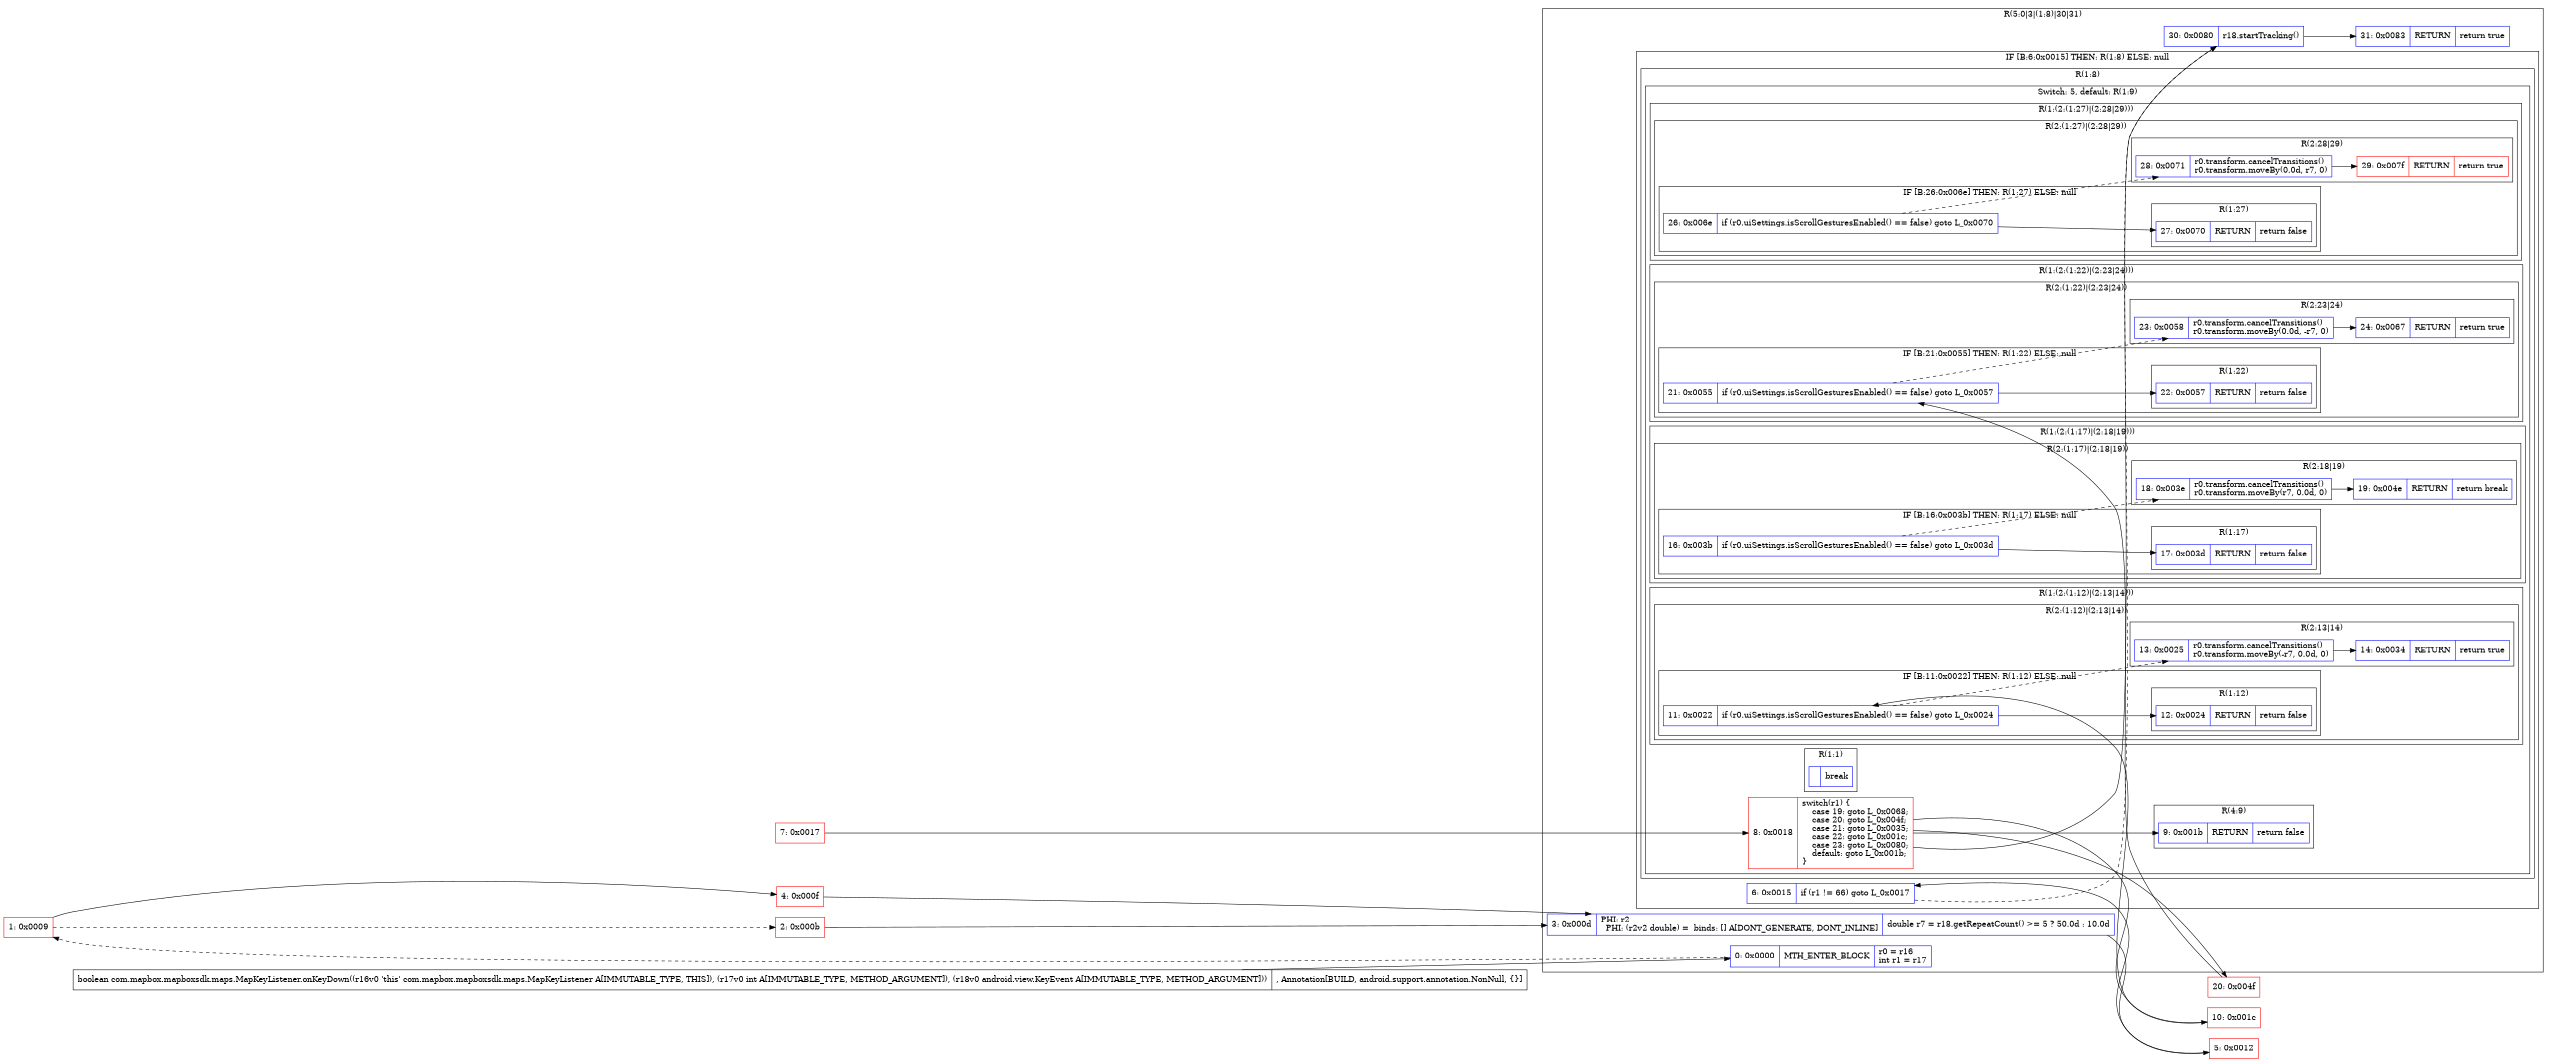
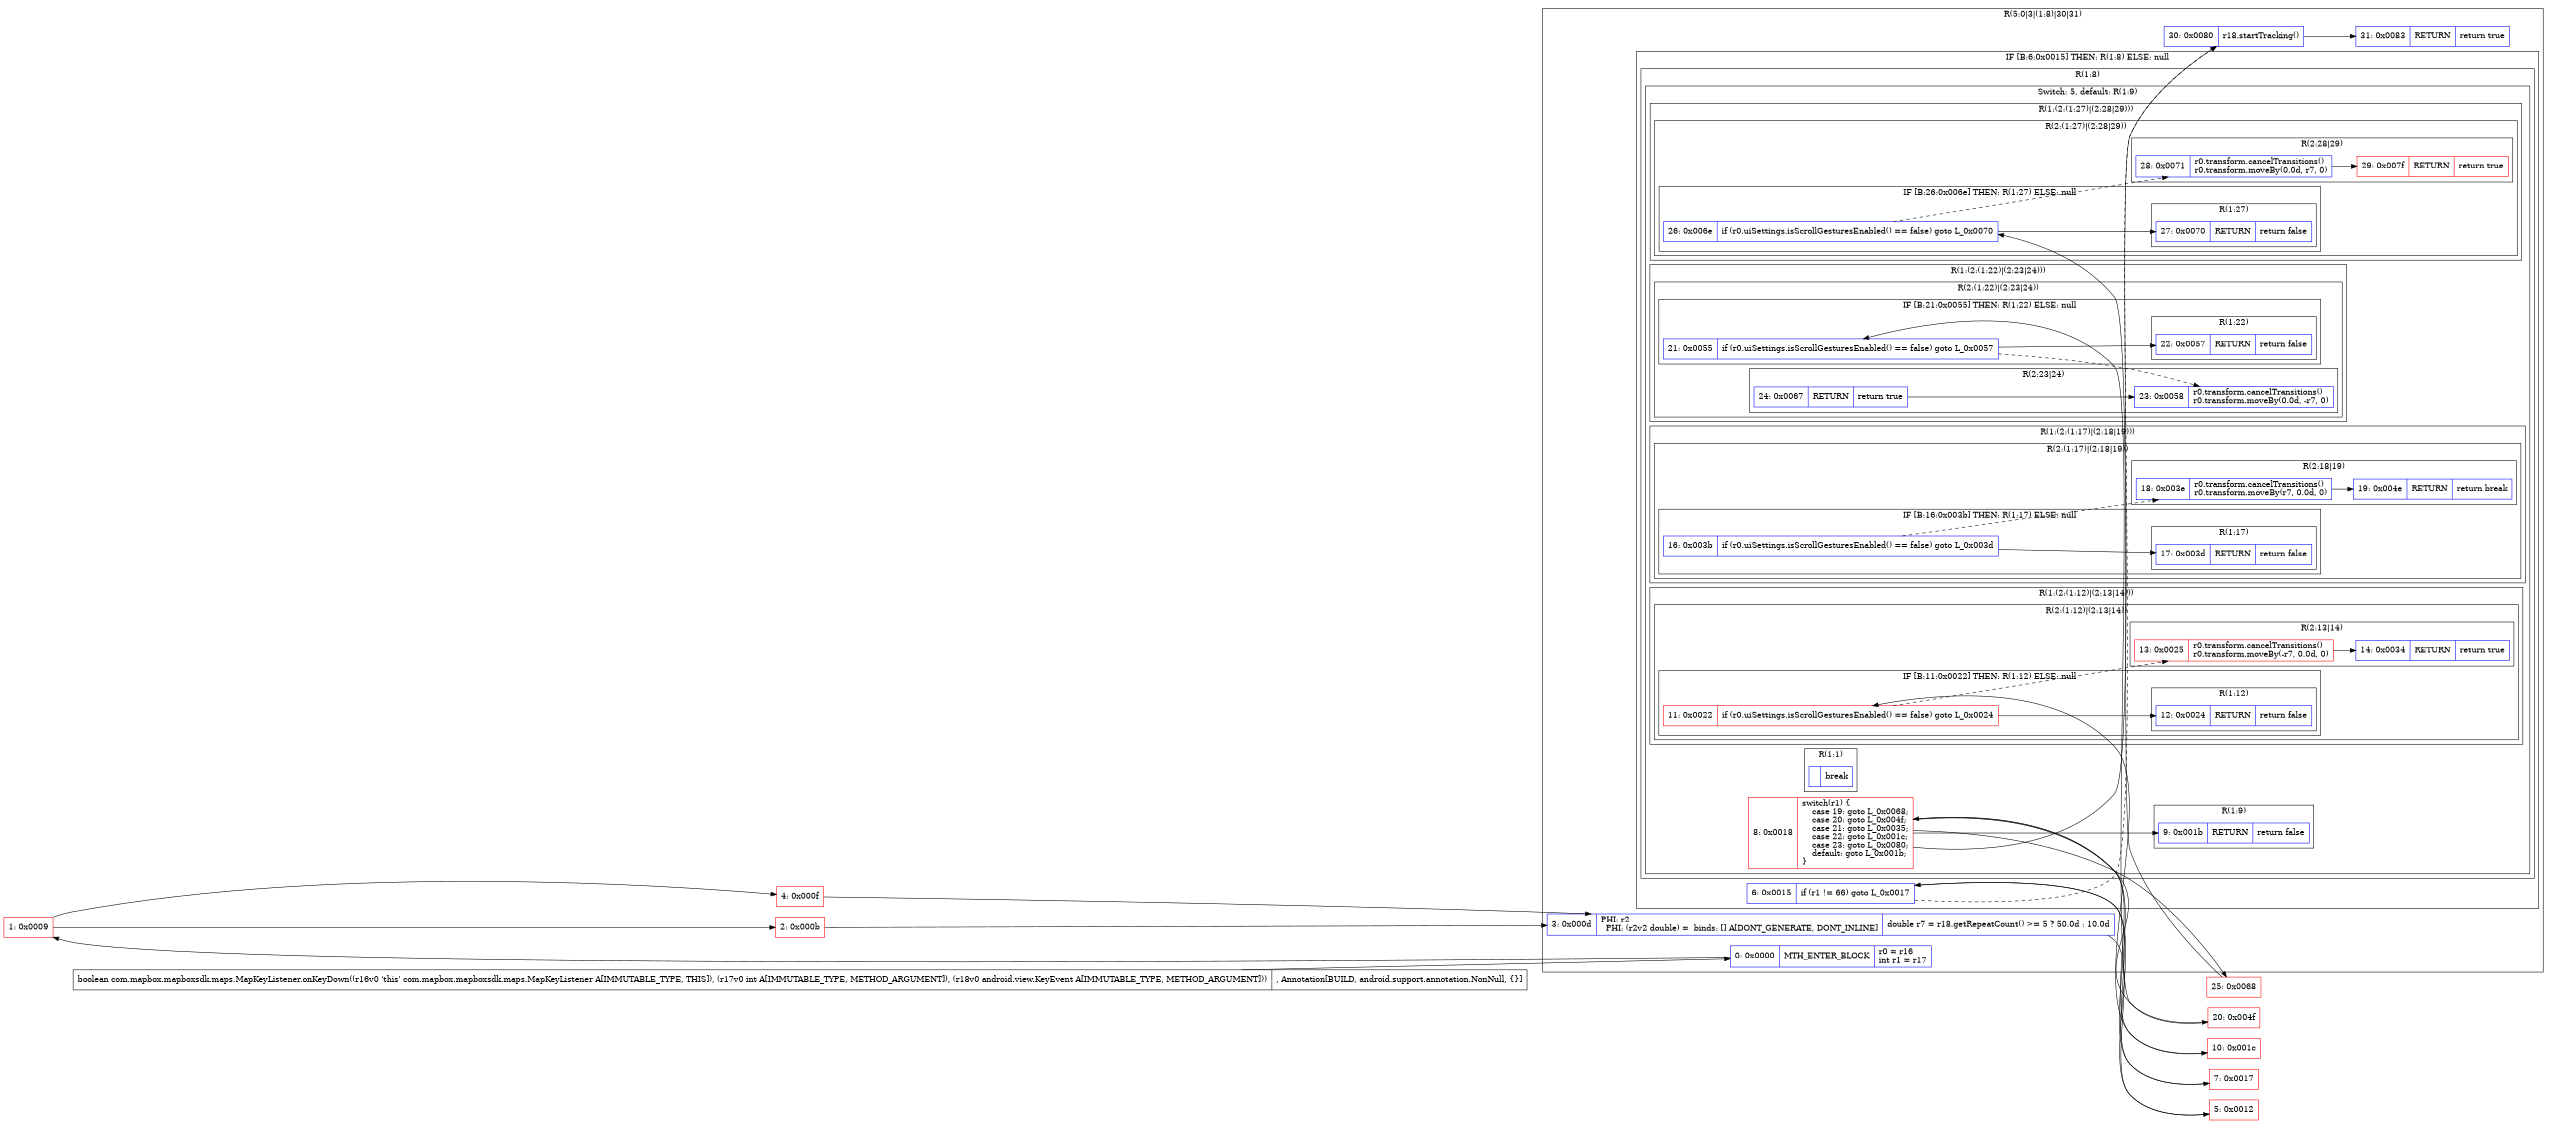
edge "23: 0x0058" -> "24: 0x0067": reversed
node "13: 0x0025": color blue -> red
node "11: 0x0022": color blue -> red
cluster "R(4:9)": label "R(4:9)" -> "R(1:9)"
edge "6: 0x0015" -> "7: 0x0017": added
edge "1: 0x0009" -> "2: 0x000b": style dashed -> solid
edge "0: 0x0000" -> "1: 0x0009": style dashed -> solid
node "25: 0x0068": added
